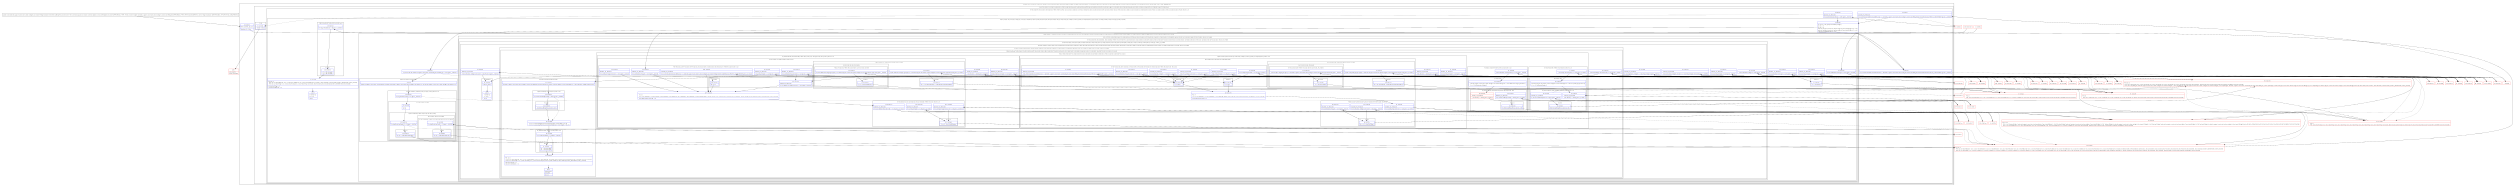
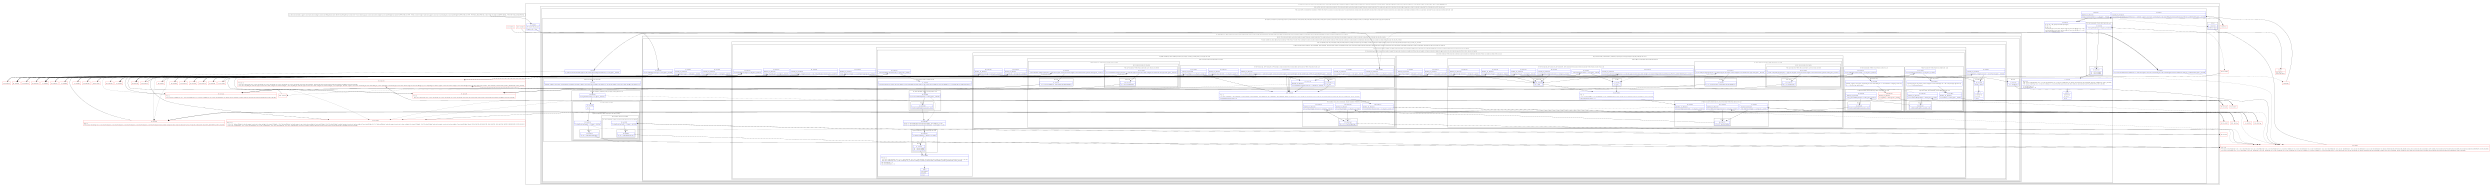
node "112: 0x01db": removed
